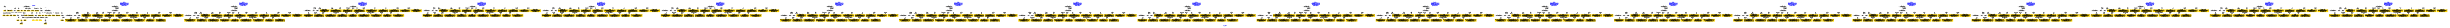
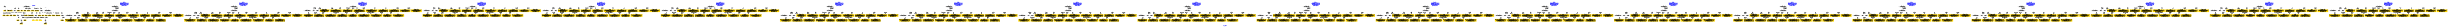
node "Place1": fillcolor gold -> lightgray
